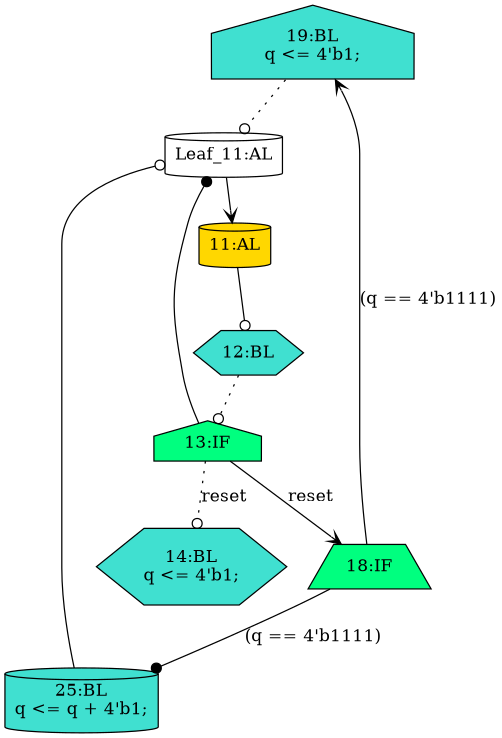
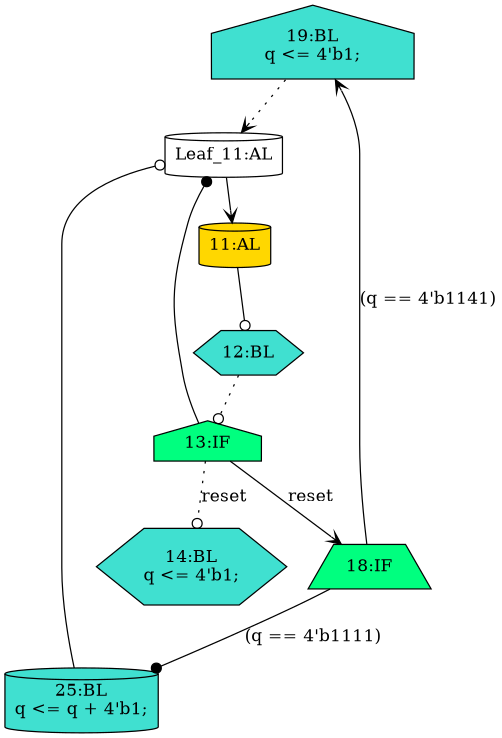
edge "19:BL q <= 4'b1;" -> "Leaf_11:AL": arrowhead odot -> vee
edge "18:IF" -> "19:BL q <= 4'b1;": label "(q == 4'b1111)" -> "(q == 4'b1141)"
